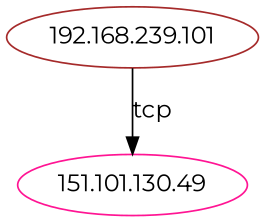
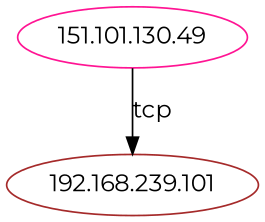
edge "192.168.239.101" -> "151.101.130.49": reversed
